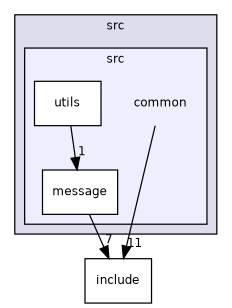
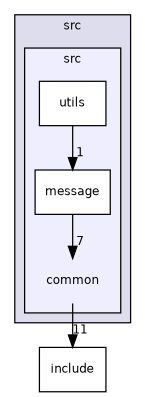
edge "message" -> "include": now "message" -> "common"
